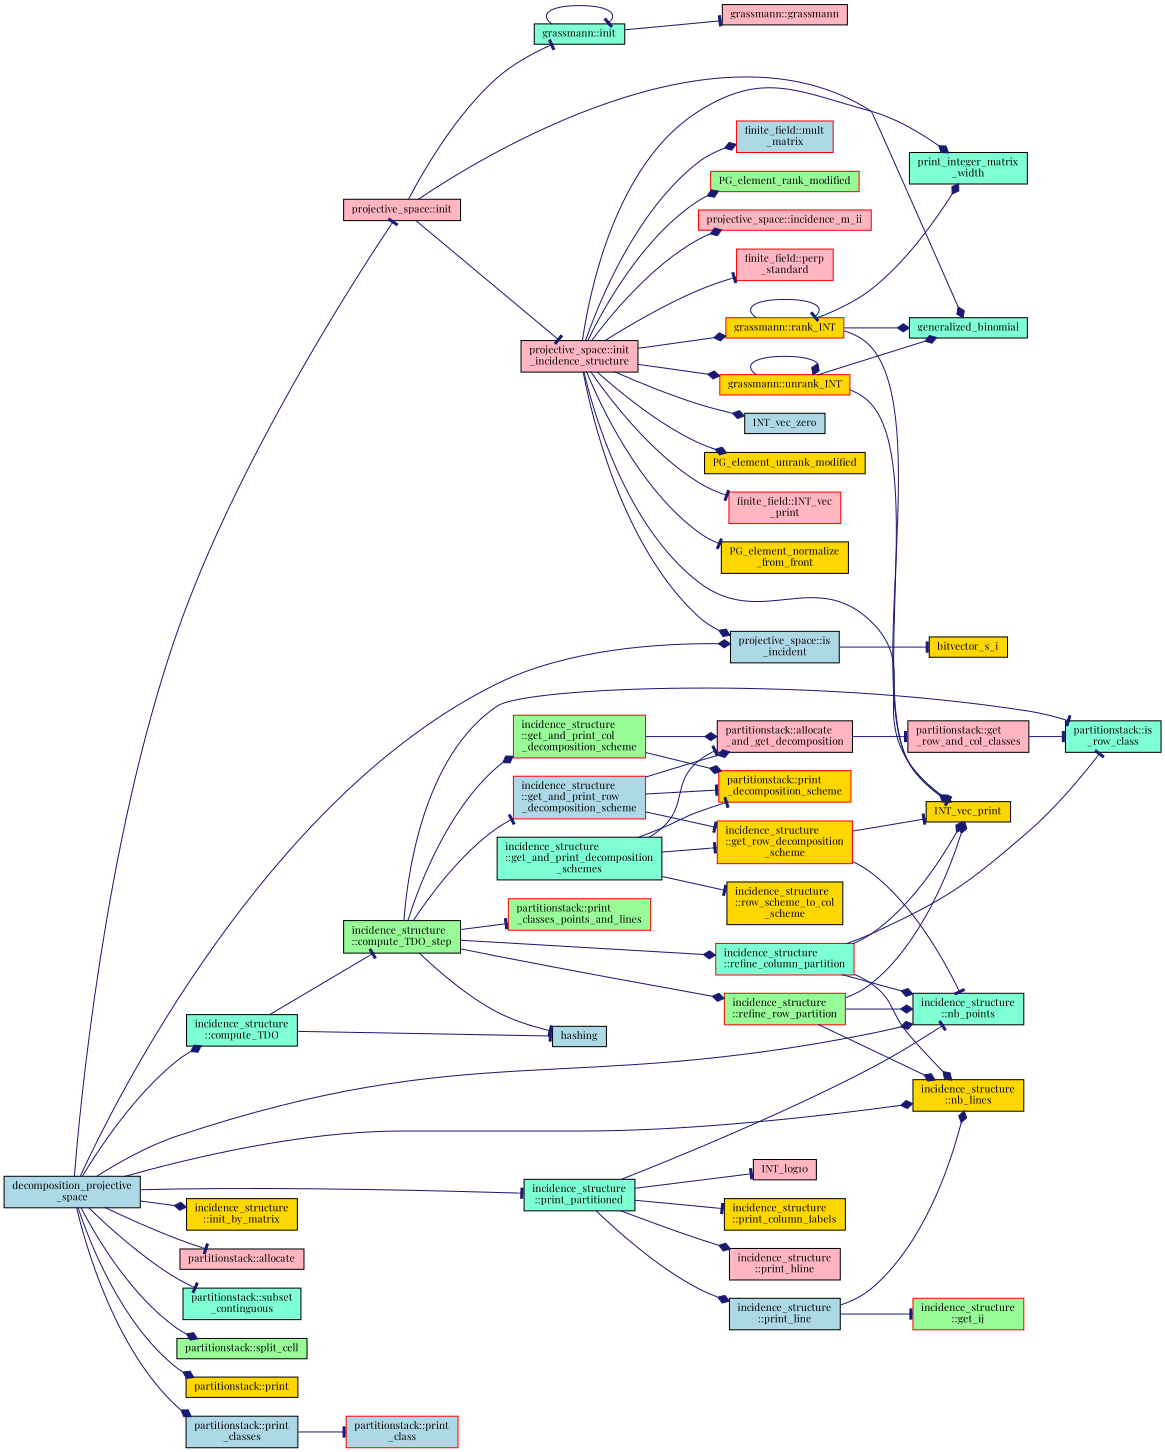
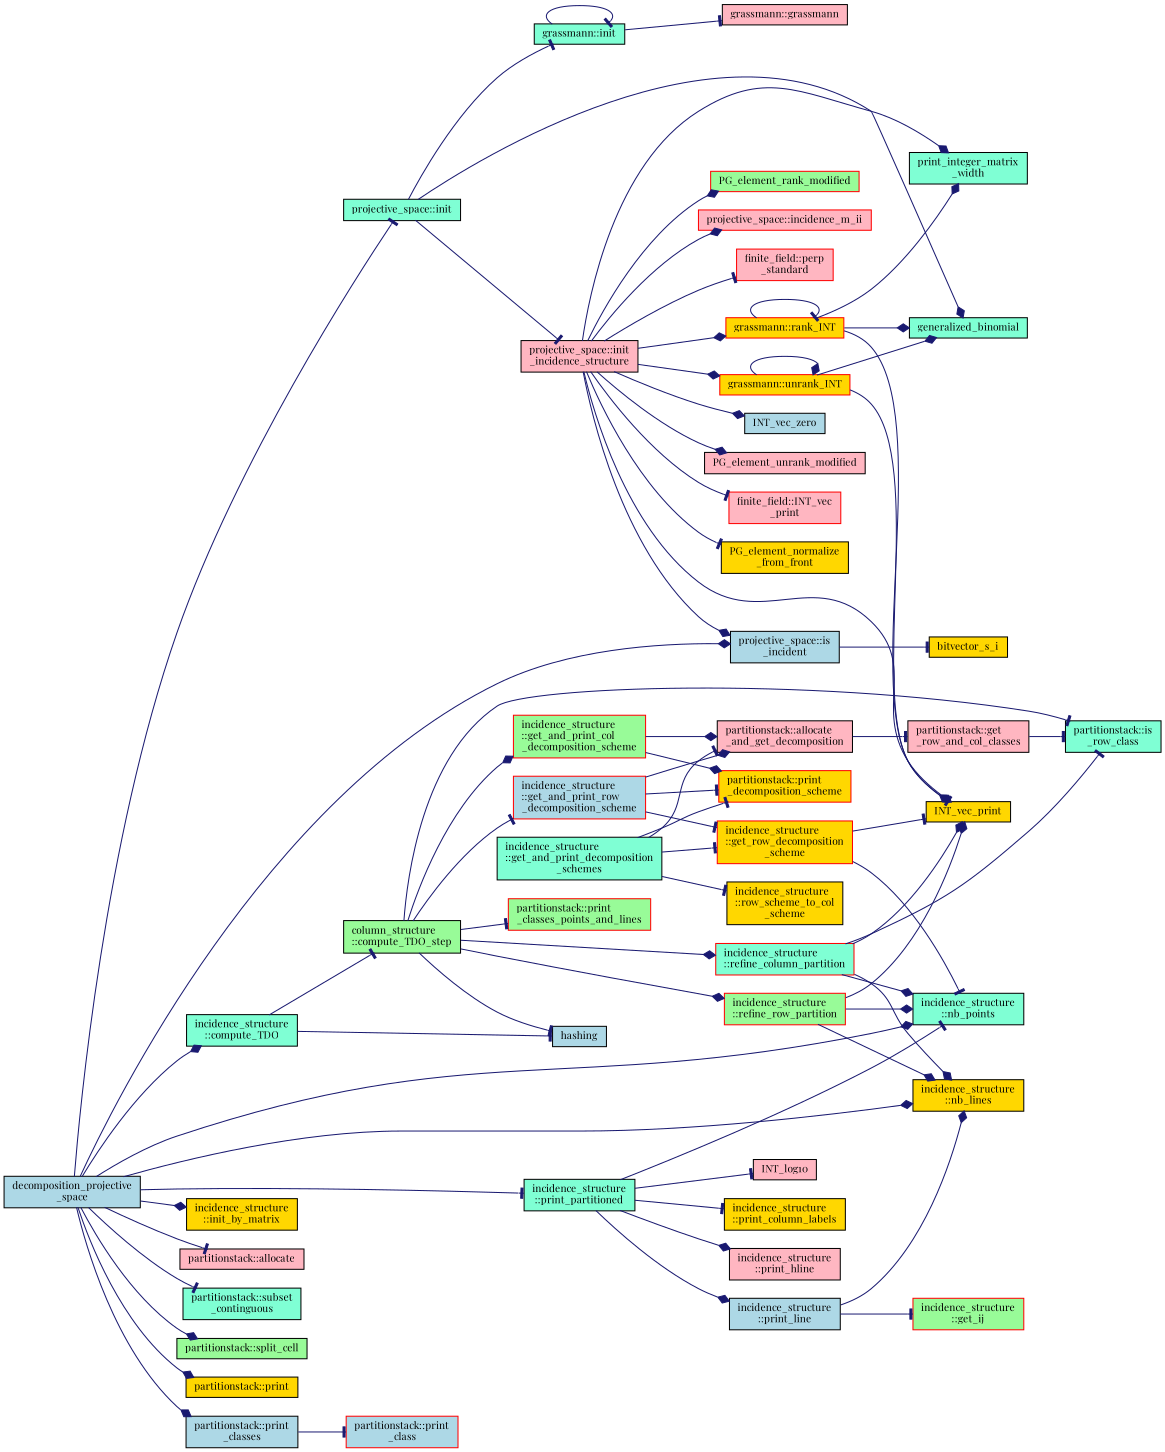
node "finite_field::mult _matrix": removed
node "projective_space::init": fillcolor lightpink -> aquamarine
node "PG_element_unrank_modified": fillcolor gold -> lightpink
node "incidence_structure ::compute_TDO_step": label "incidence_structure ::compute_TDO_step" -> "column_structure ::compute_TDO_step"
